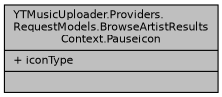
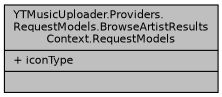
node "YTMusicUploader.Providers.": text "Context.Pauseicon" -> "Context.RequestModels"
